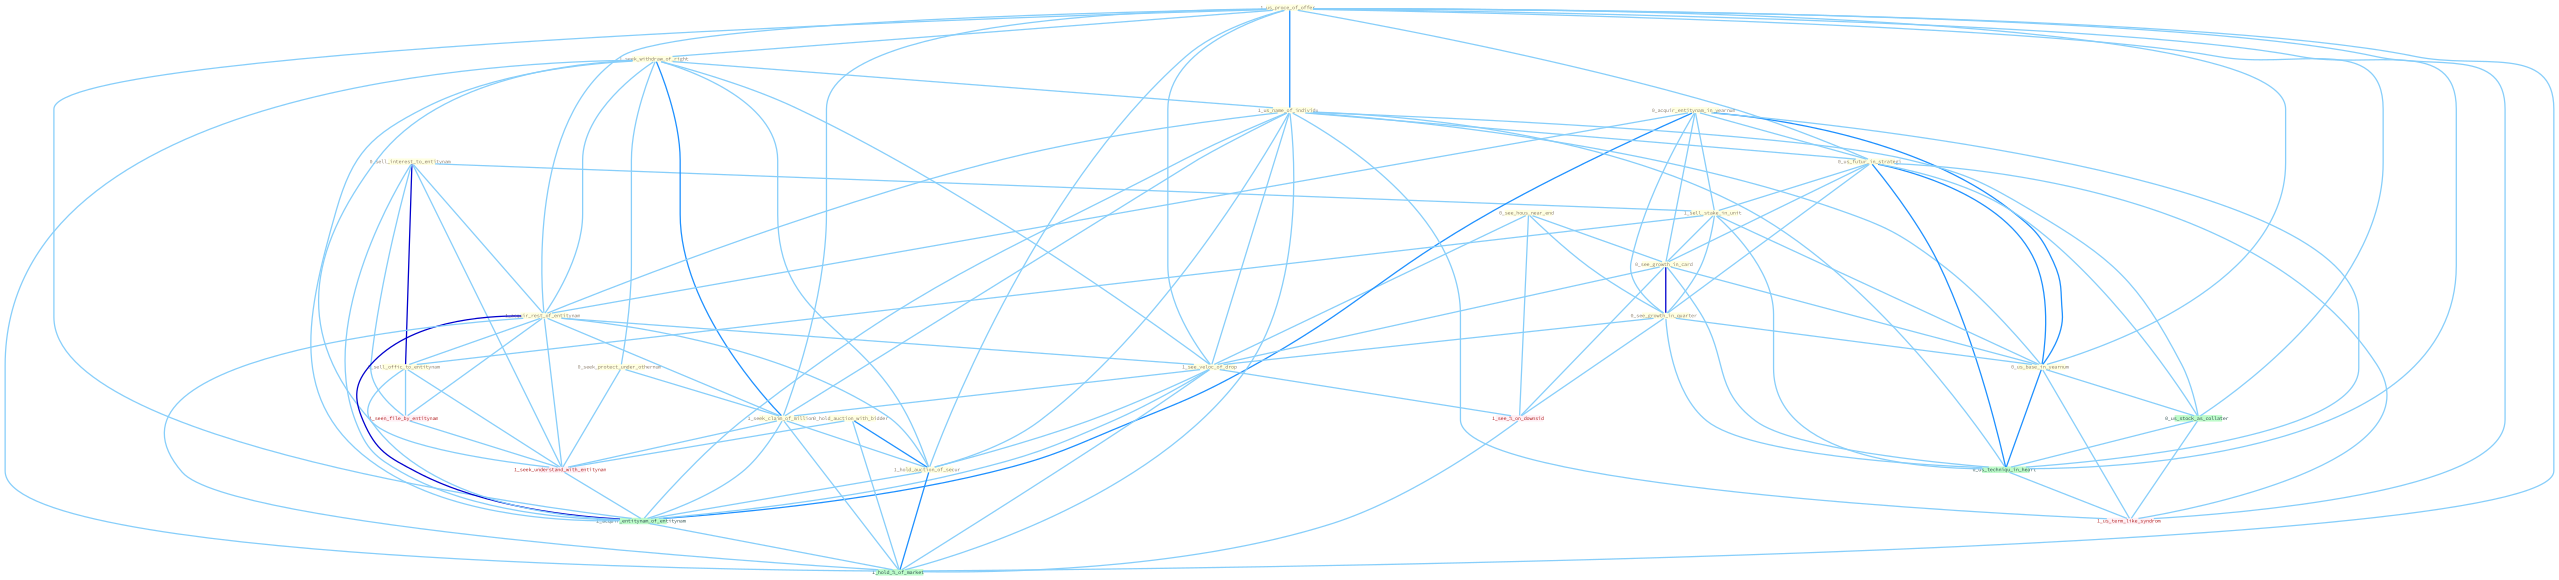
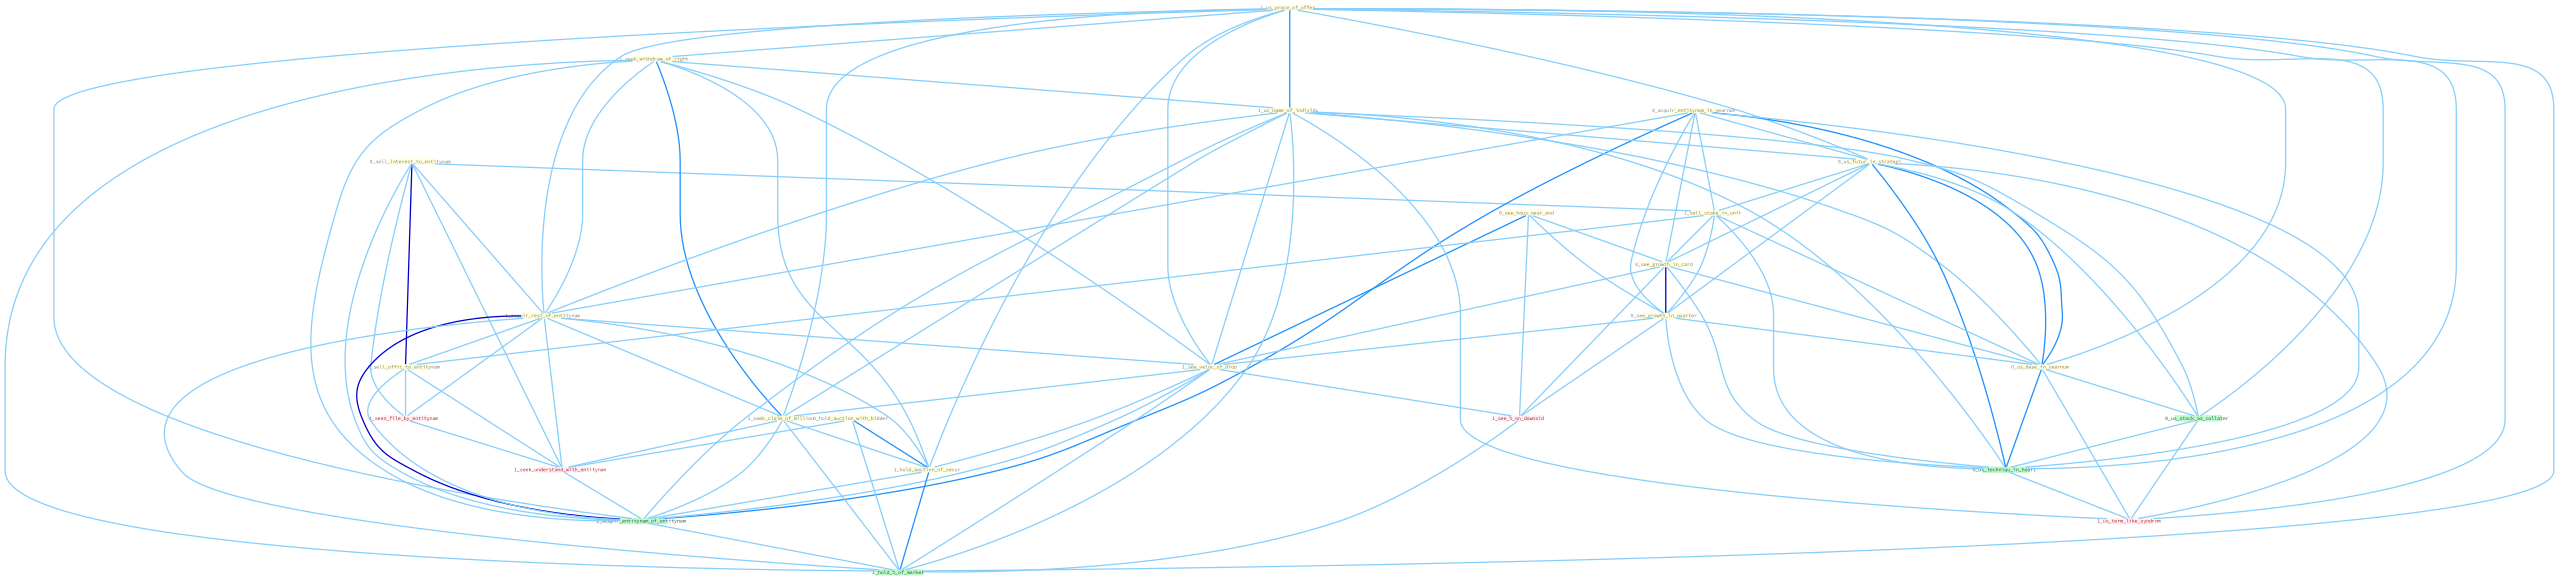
edge "1_seek_withdraw_of_right" -- "1_seek_understand_with_entitynam": removed
edge "0_see_hous_near_end" -- "1_see_veloc_of_drop": color #87cefa -> #1e90ff
edge "1_us_name_of_individu" -- "1_hold_auction_of_secur": removed
node "0_seek_protect_under_othernum": removed
